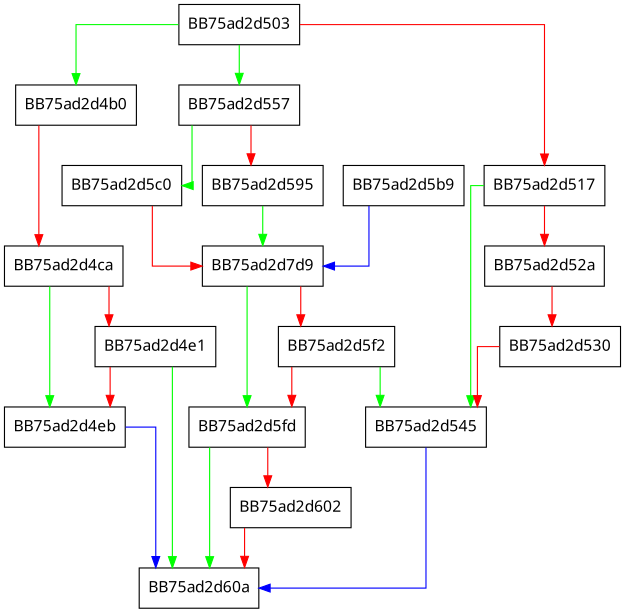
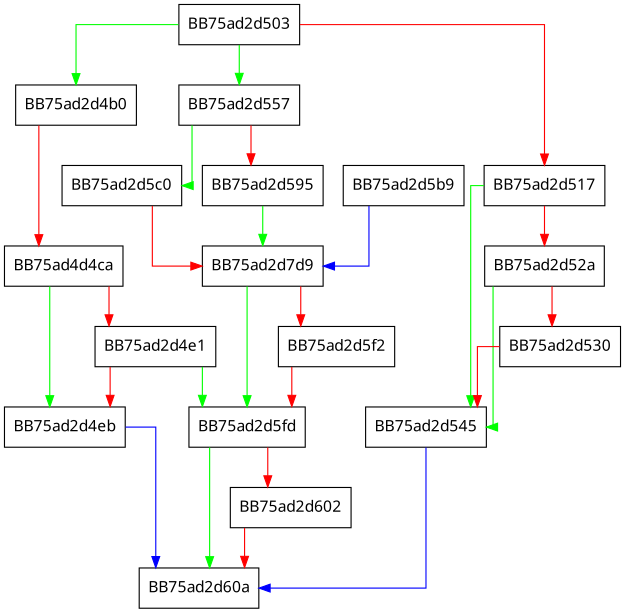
node "BB75ad2d4ca": label "BB75ad2d4ca" -> "BB75ad4d4ca"
edge "BB75ad2d5f2" -> "BB75ad2d545": now "BB75ad2d52a" -> "BB75ad2d545"
edge "BB75ad2d4e1" -> "BB75ad2d60a": now "BB75ad2d4e1" -> "BB75ad2d5fd"
